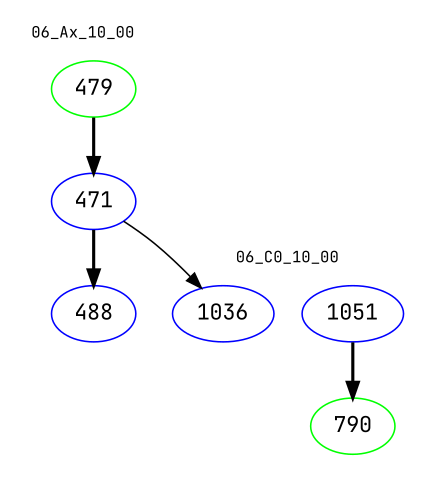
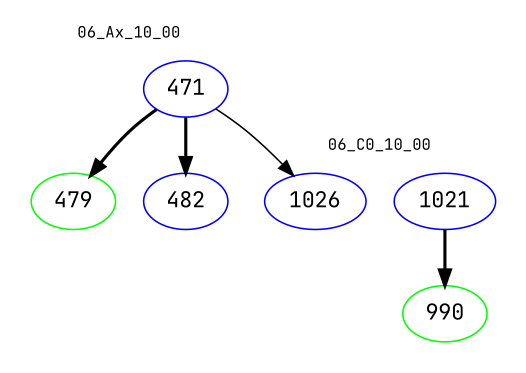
edge "479" -> "471": reversed
node "488": label "488" -> "482"
node "1036": label "1036" -> "1026"
node "1051": label "1051" -> "1021"
node "790": label "790" -> "990"
